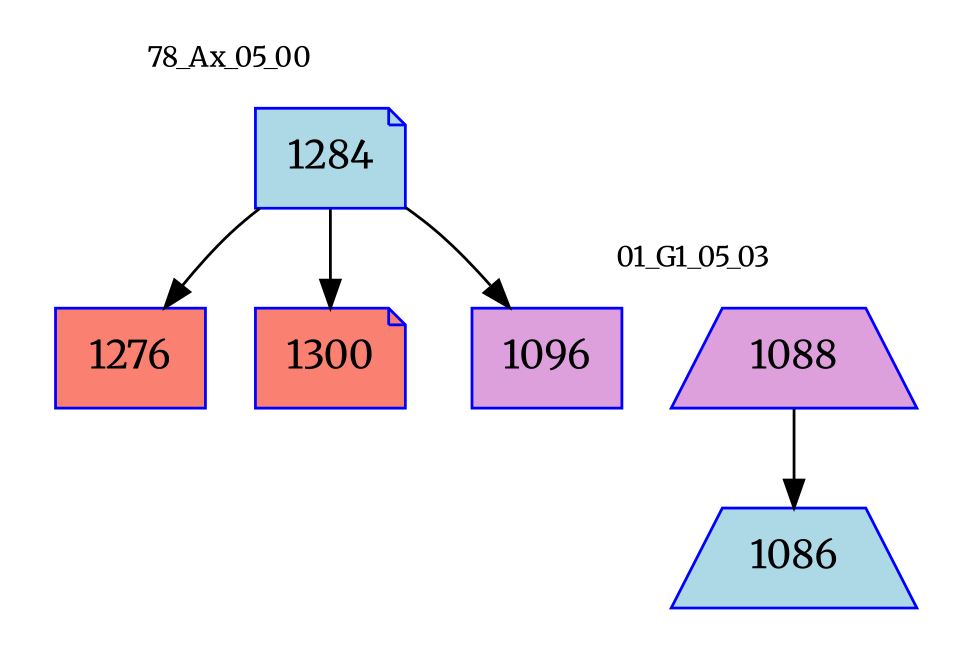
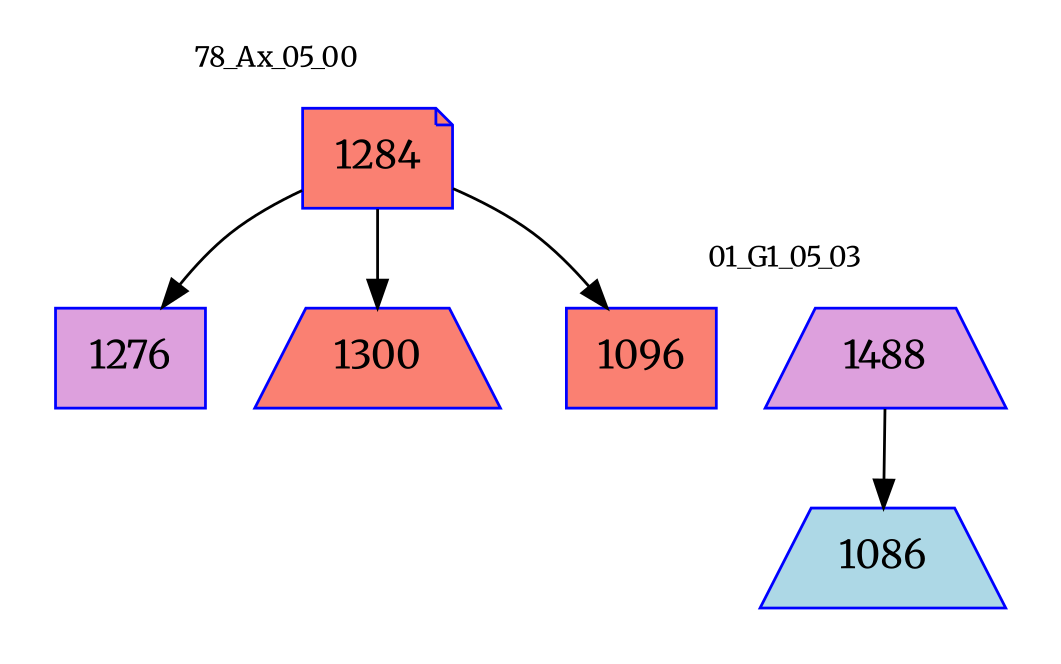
node "1284": fillcolor lightblue -> salmon
node "1276": fillcolor salmon -> plum
node "1300": shape note -> trapezium
node "1096": fillcolor plum -> salmon
node "1088": label "1088" -> "1488"
